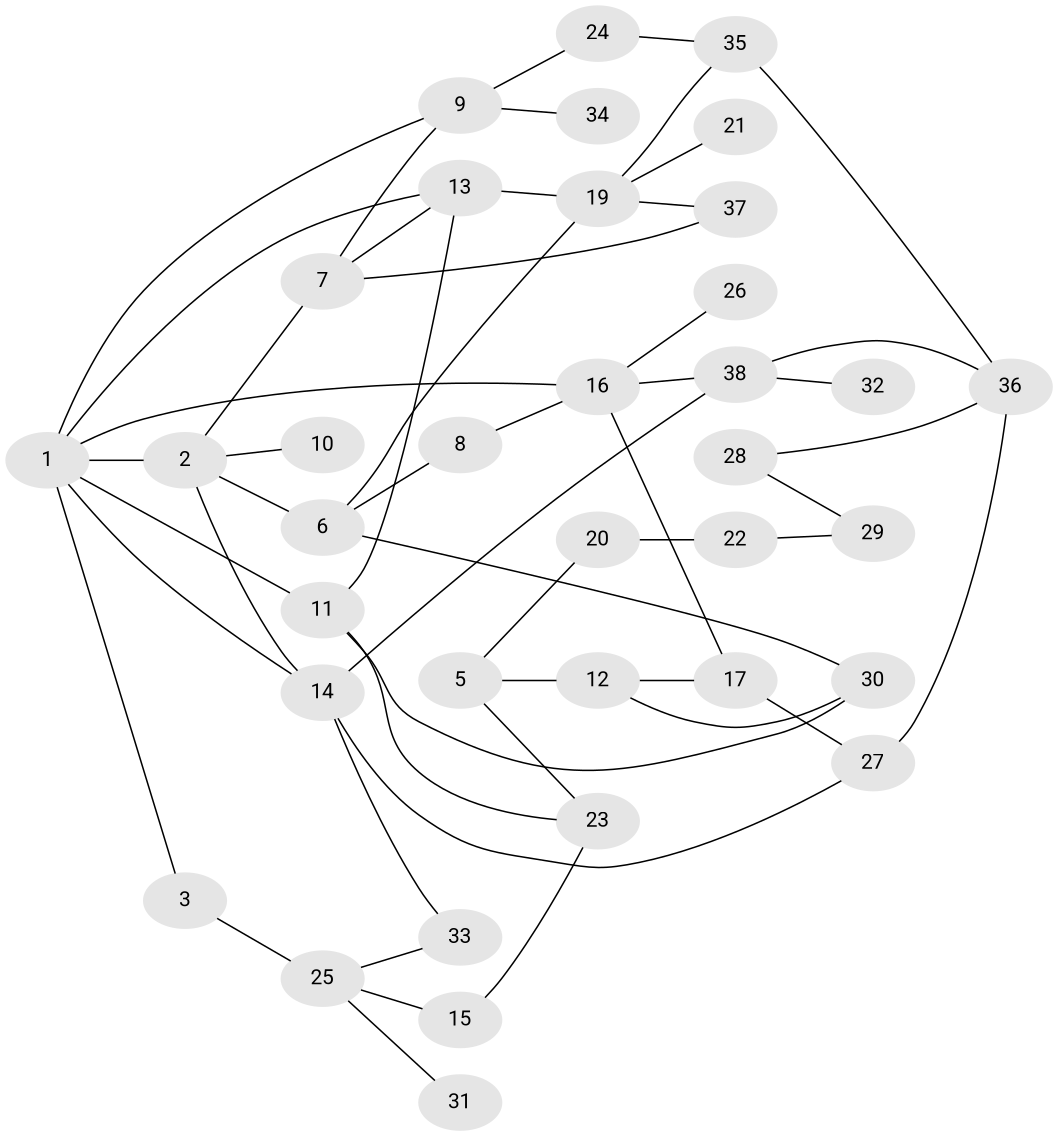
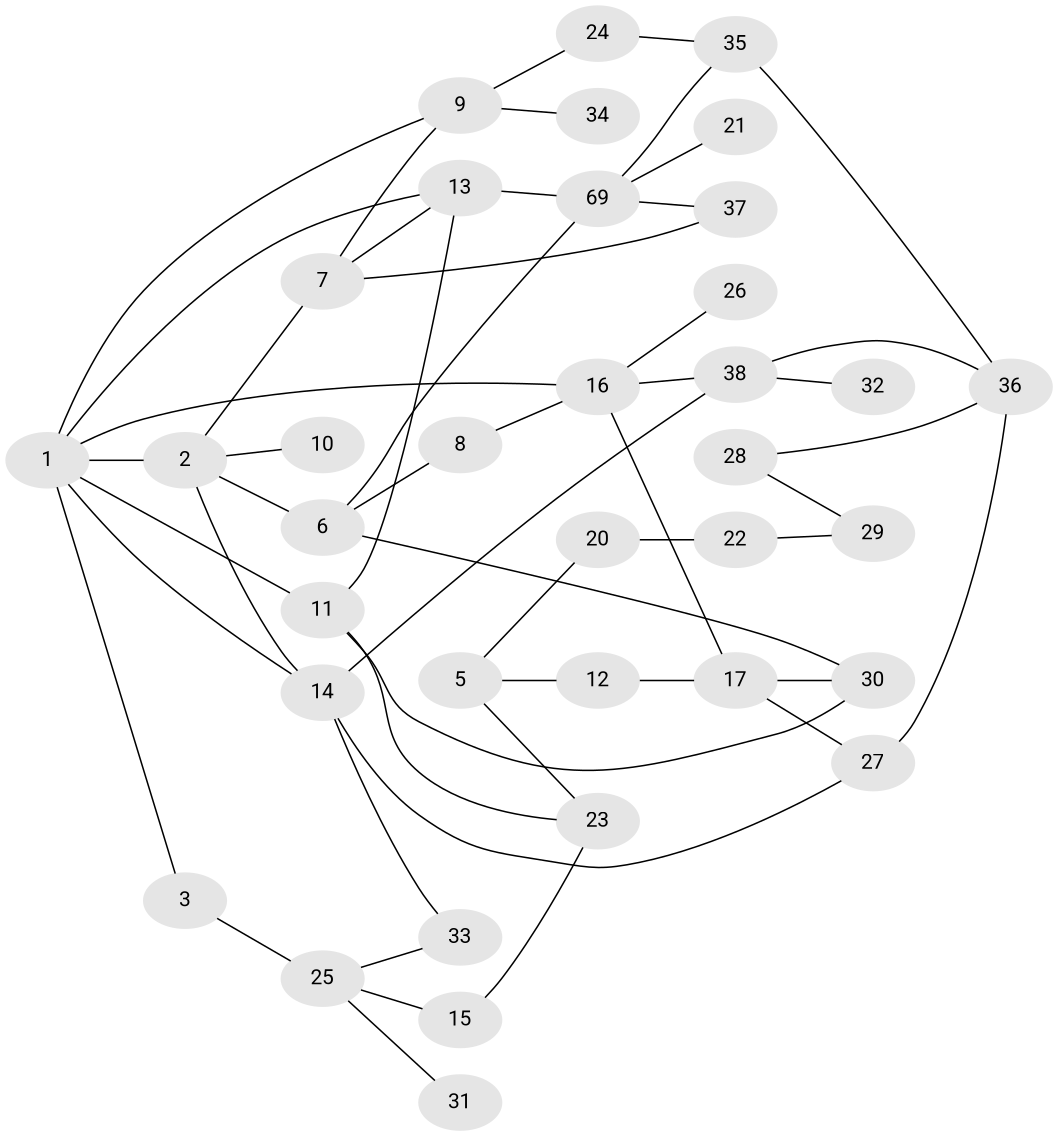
node "19": label "19" -> "69"
edge "12" -- "30": now "17" -- "30"
